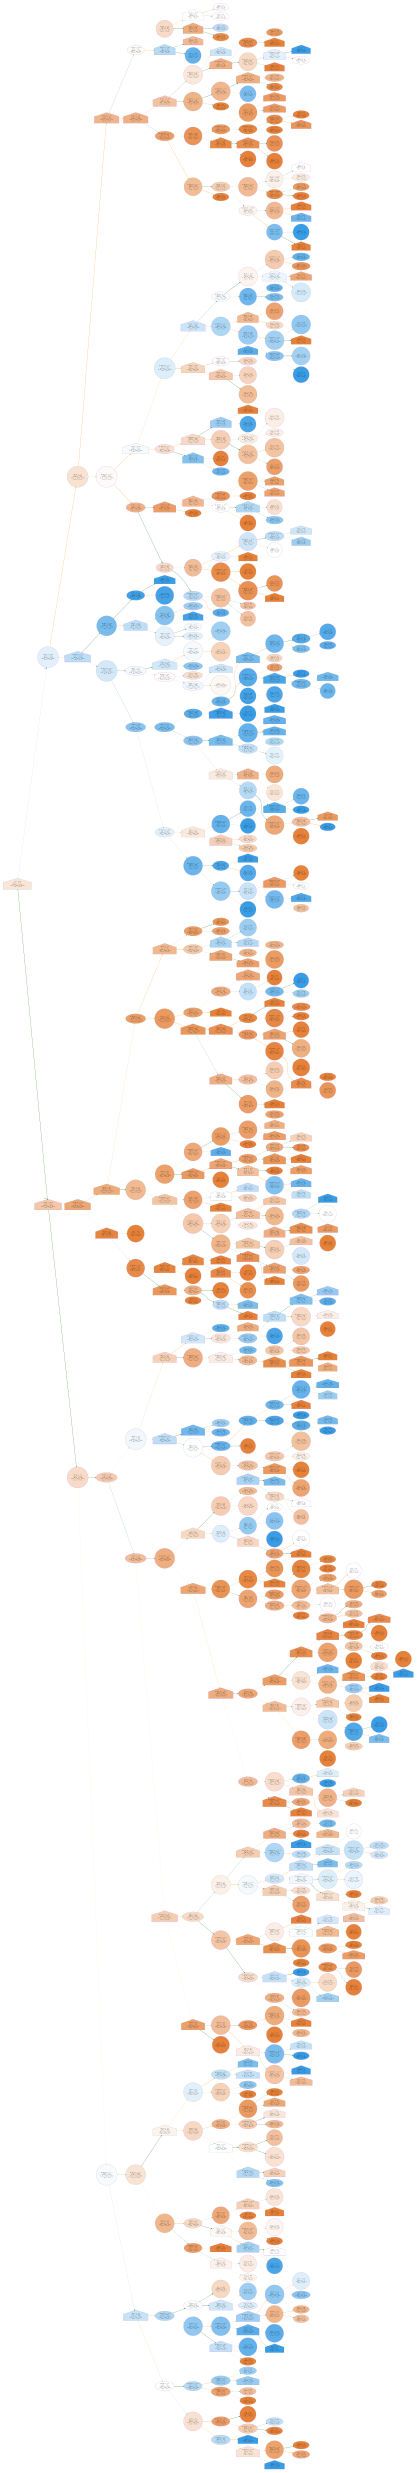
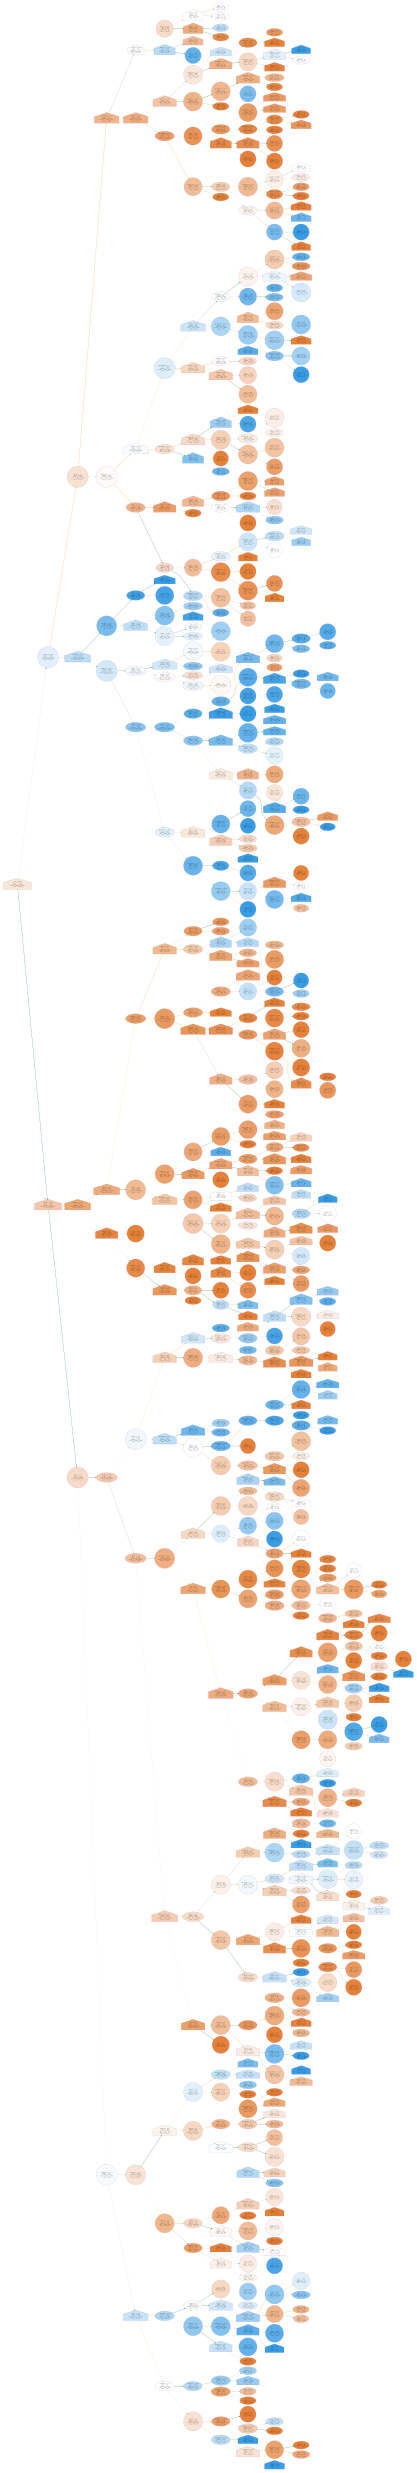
node "gini = 0.386 samples = 46 value = [34, 12] class = False": removed
node "gini = 0.0 samples = 64 value = [64, 0] class = False": fillcolor #e58139 -> #fdf5f0
